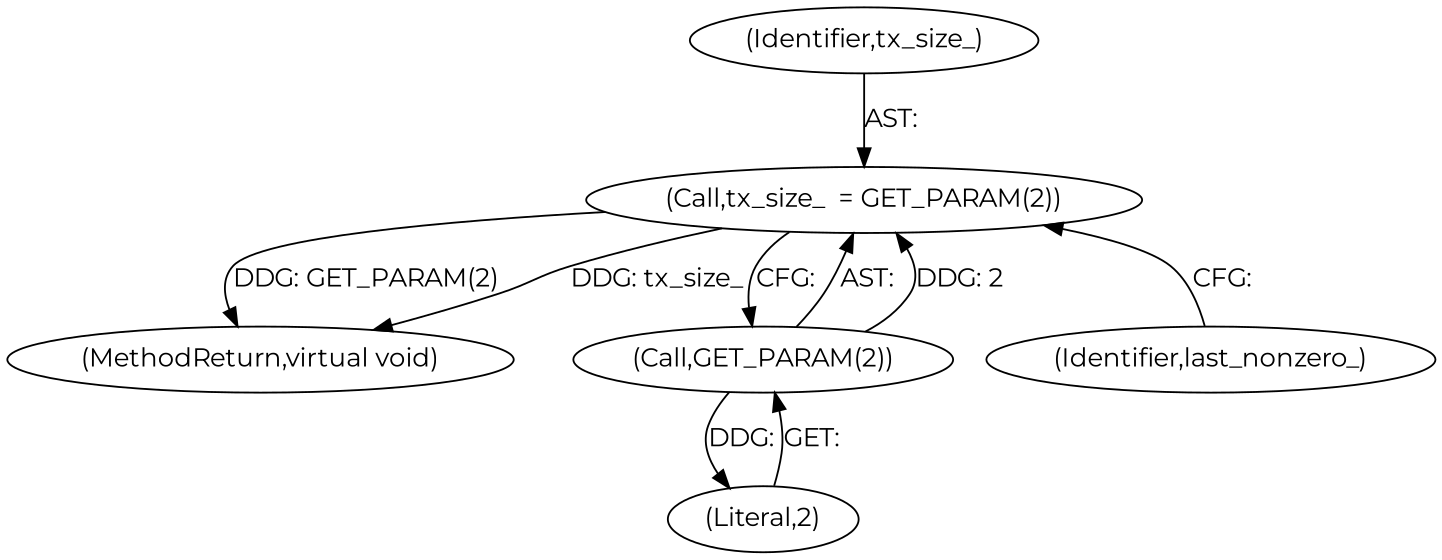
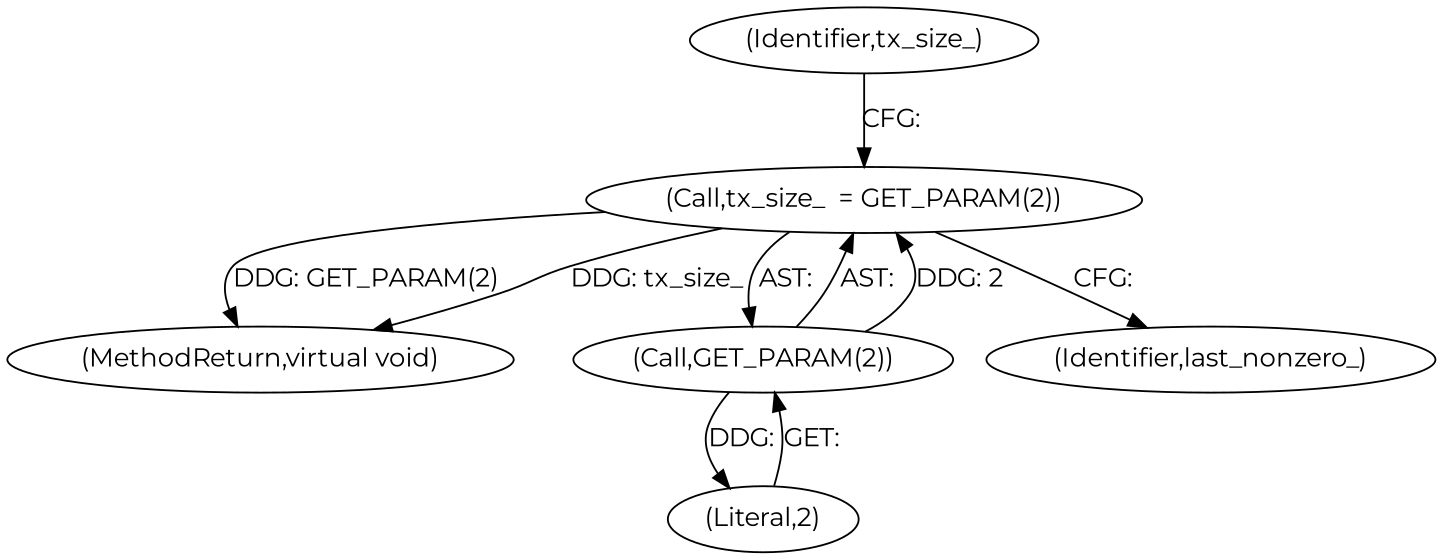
edge "(Identifier,tx_size_)" -> "(Call,tx_size_  = GET_PARAM(2))": label "AST: " -> "CFG: "
edge "(Identifier,last_nonzero_)" -> "(Call,tx_size_  = GET_PARAM(2))": reversed
edge "(Call,tx_size_  = GET_PARAM(2))" -> "(Call,GET_PARAM(2))": label "CFG: " -> "AST: "
